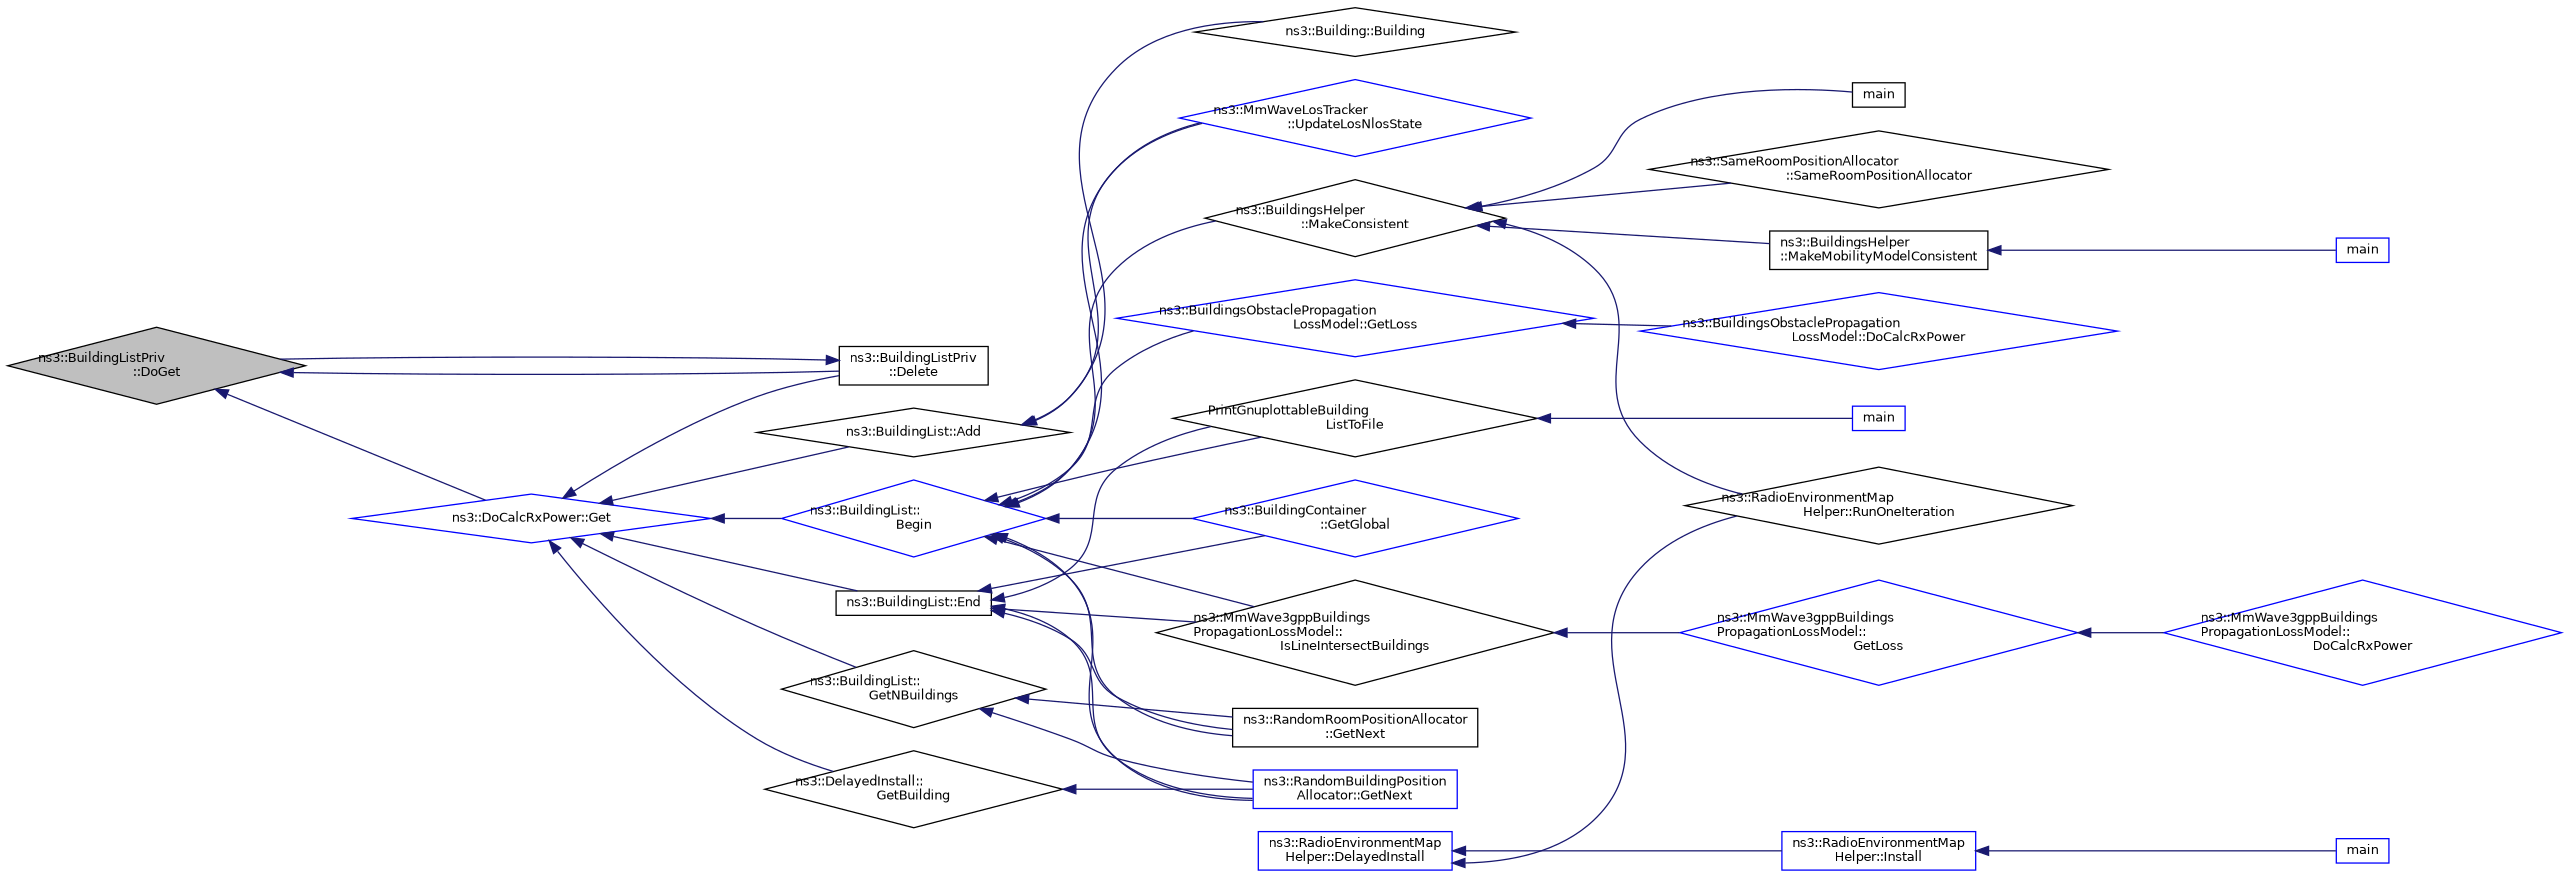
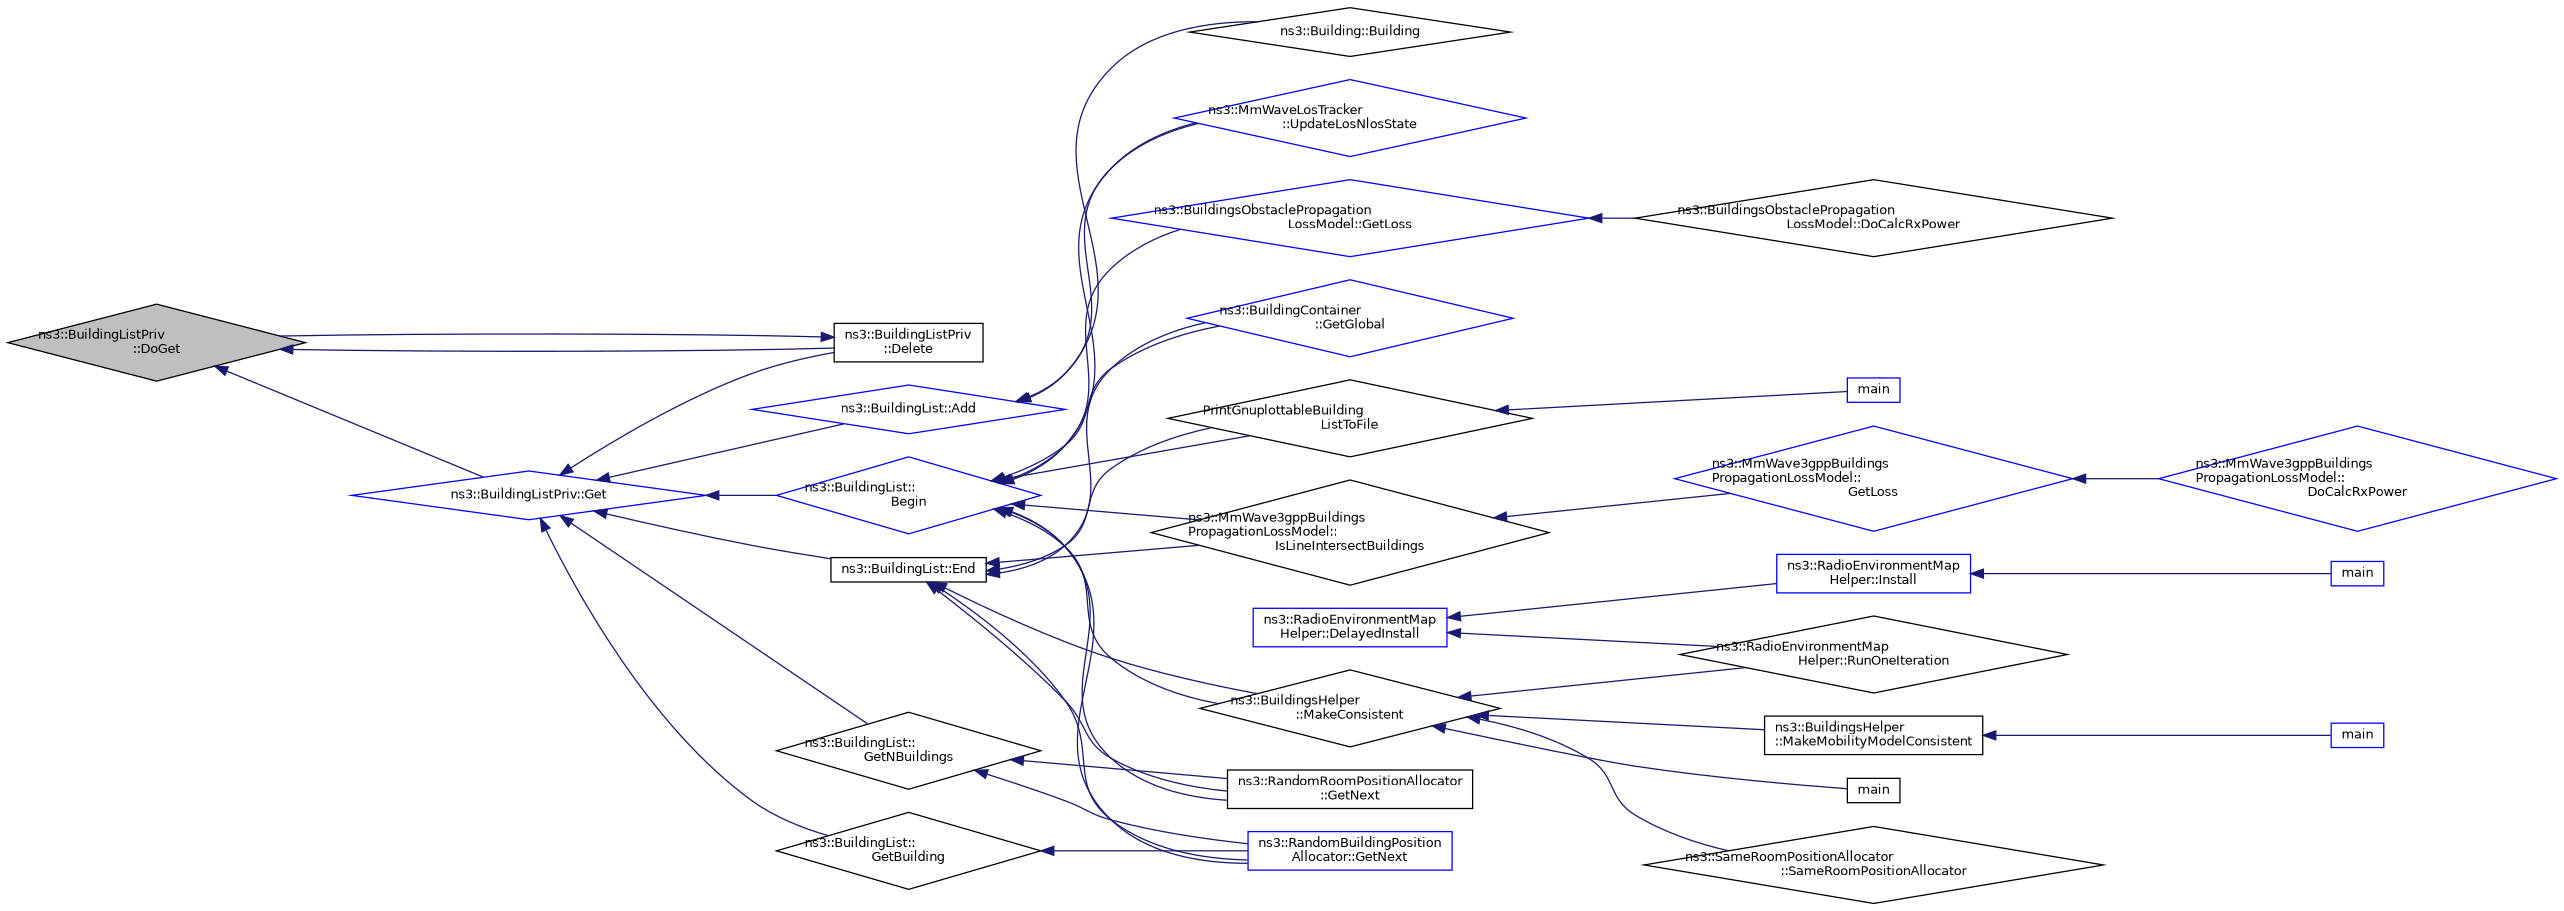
node "ns3::BuildingsObstaclePropagation LossModel::DoCalcRxPower": color blue -> black
node "ns3::BuildingList::Add": color black -> blue
node "ns3::DoCalcRxPower::Get": label "ns3::DoCalcRxPower::Get" -> "ns3::BuildingListPriv::Get"
edge "ns3::BuildingsHelper ::MakeConsistent" -> "ns3::BuildingList::End": added
node "ns3::DelayedInstall:: GetBuilding": label "ns3::DelayedInstall:: GetBuilding" -> "ns3::BuildingList:: GetBuilding"
